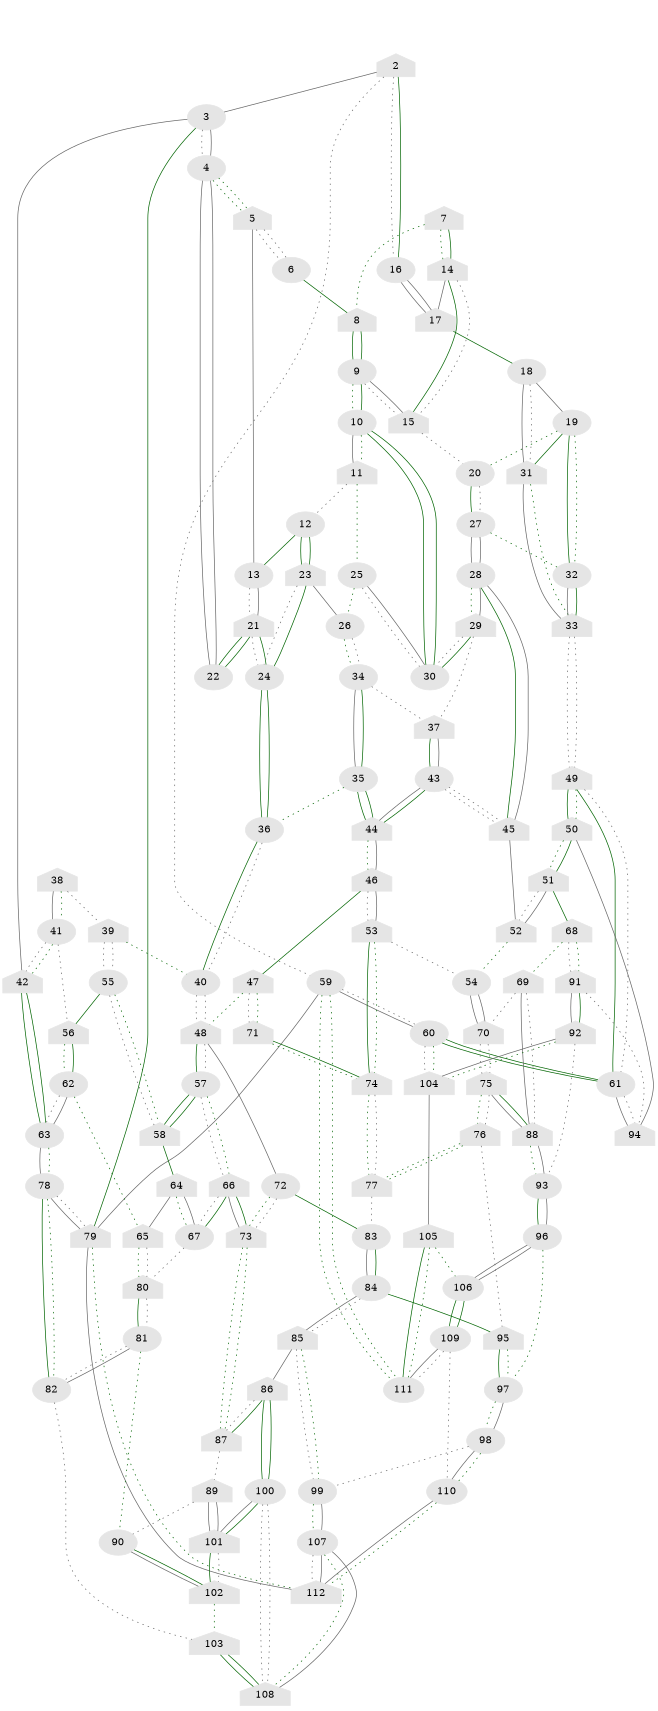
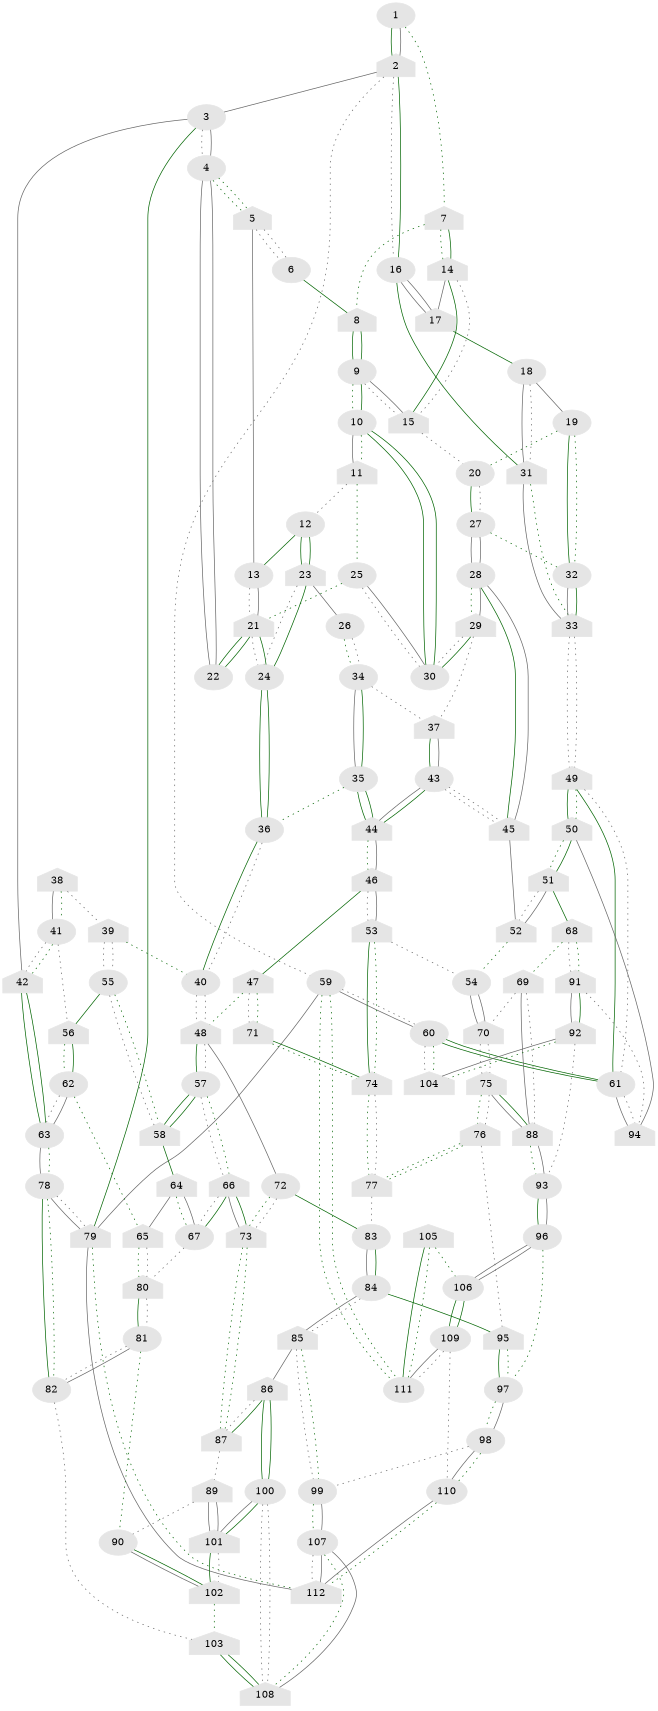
node "1": added
edge "19" -- "31": now "16" -- "31"
edge "25" -- "26": now "25" -- "21"
edge "104" -- "105": removed
